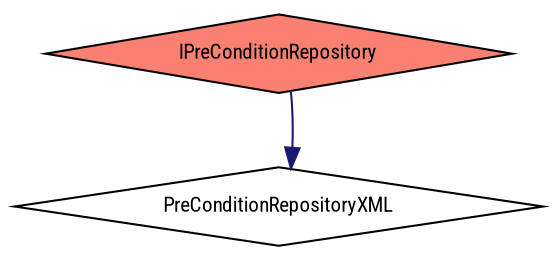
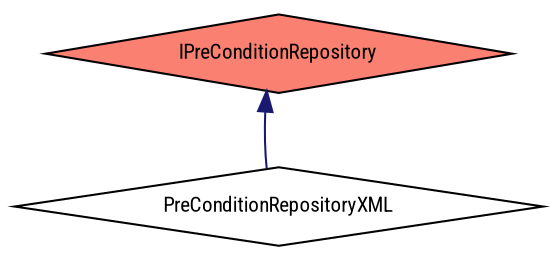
edge "IPreConditionRepository" -> "PreConditionRepositoryXML": reversed
